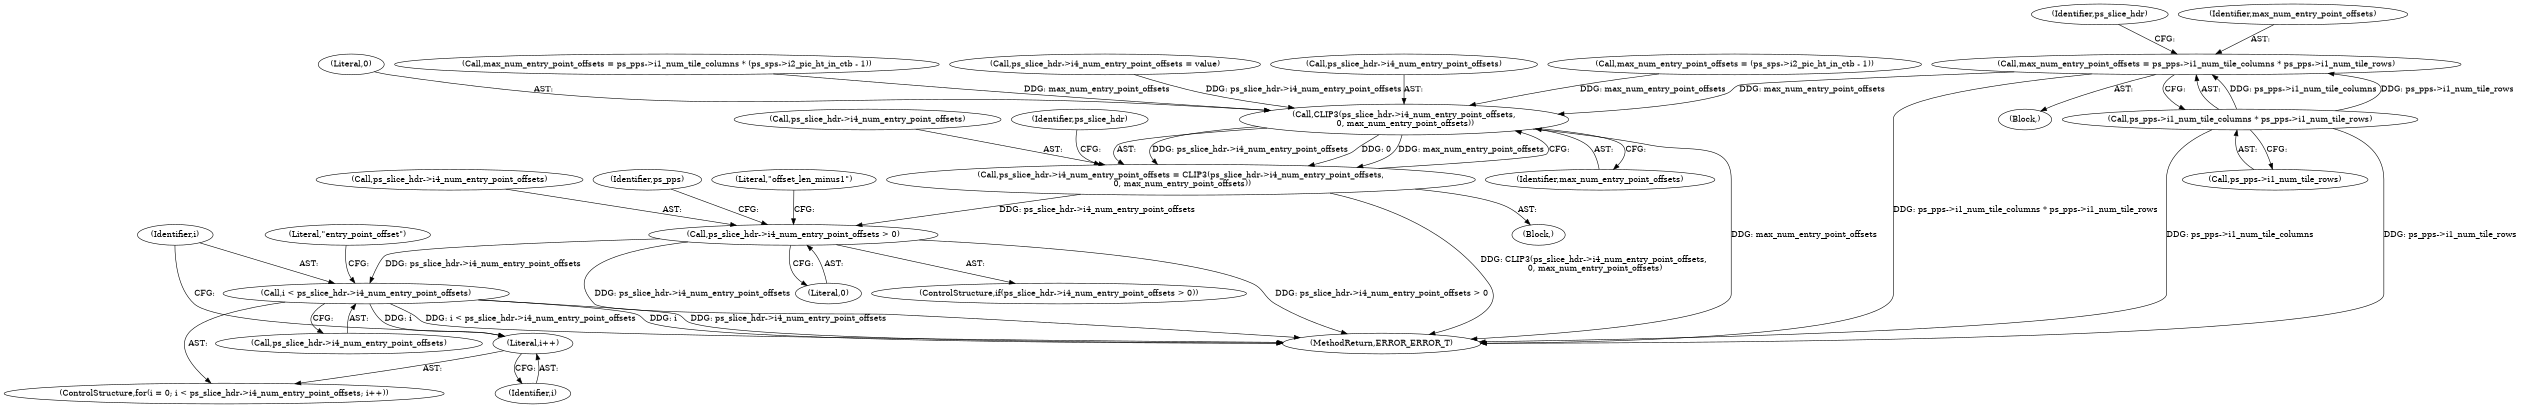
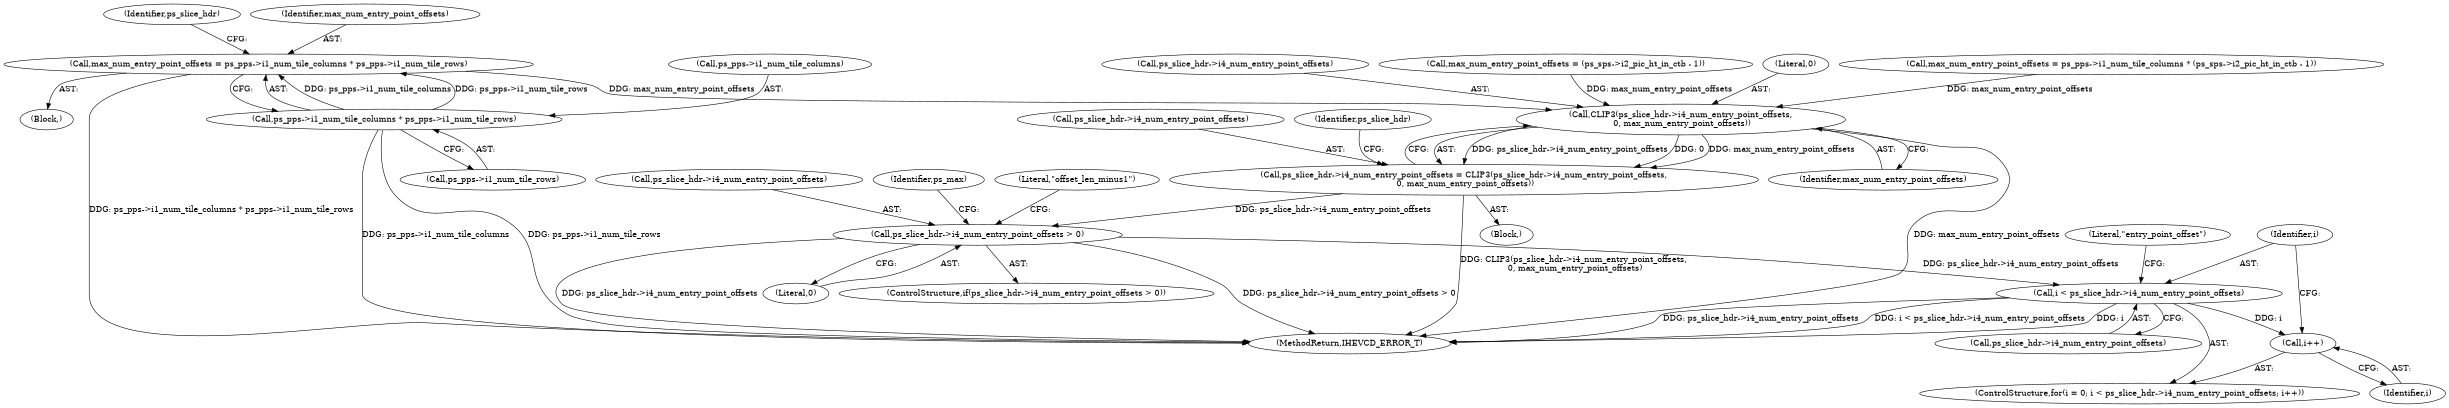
node "(Call,ps_pps->i1_num_tile_columns)": added
node "(Call,ps_slice_hdr->i4_num_entry_point_offsets = value)": removed
node "(Identifier,ps_pps)": label "(Identifier,ps_pps)" -> "(Identifier,ps_max)"
node "(Literal,i++)": label "(Literal,i++)" -> "(Call,i++)"
node "(MethodReturn,ERROR_ERROR_T)": label "(MethodReturn,ERROR_ERROR_T)" -> "(MethodReturn,IHEVCD_ERROR_T)"
